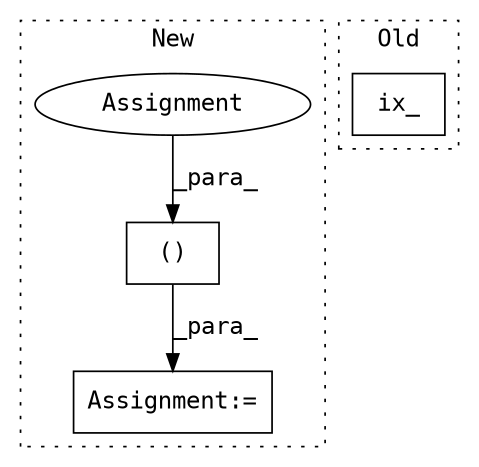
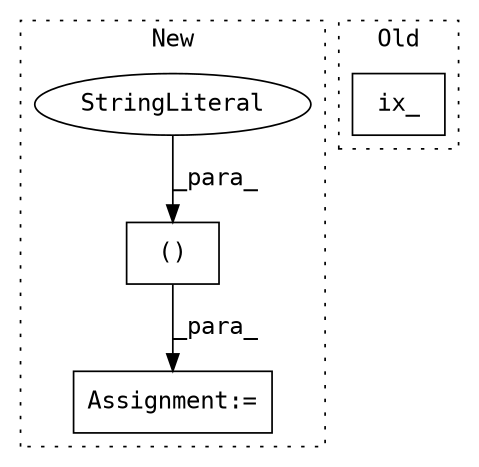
node "Assignment": label "Assignment" -> "StringLiteral"
